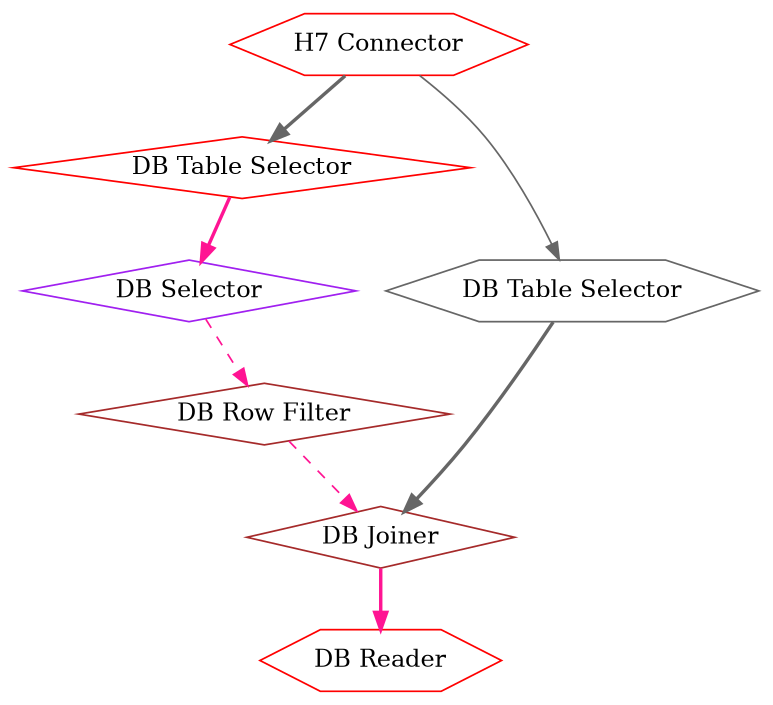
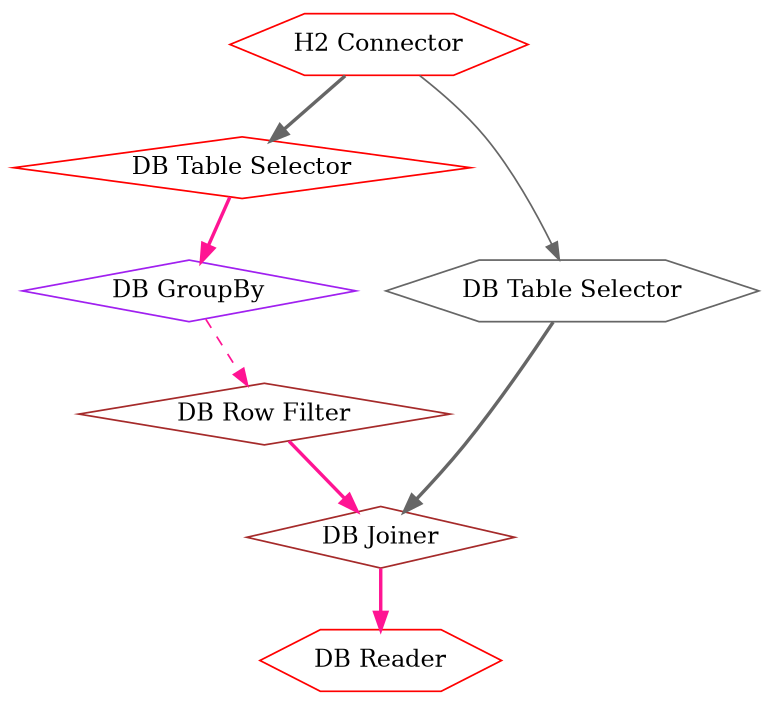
node "H7 Connector": label "H7 Connector" -> "H2 Connector"
node "DB Selector": label "DB Selector" -> "DB GroupBy"
edge "DB Row Filter" -> "DB Joiner": style dashed -> bold
